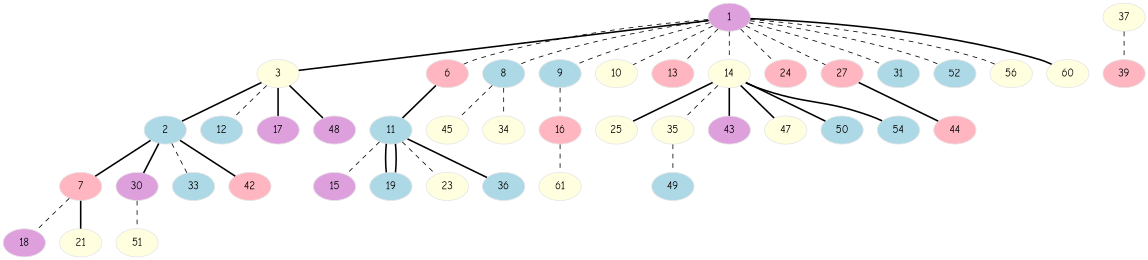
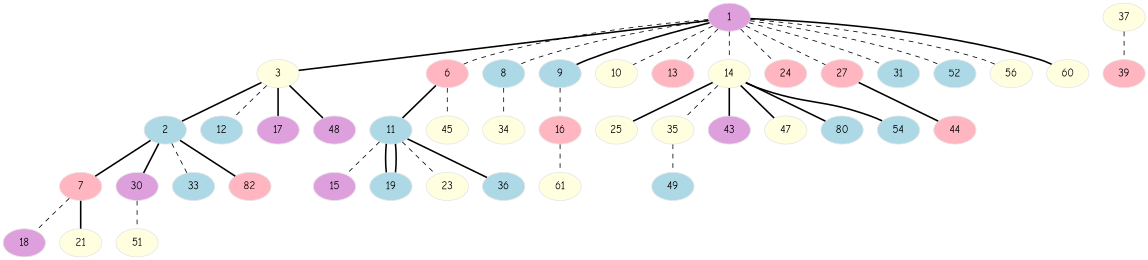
edge "1" -- "9": style dashed -> bold
edge "8" -- "45": now "6" -- "45"
node "50": label "50" -> "80"
node "42": label "42" -> "82"
